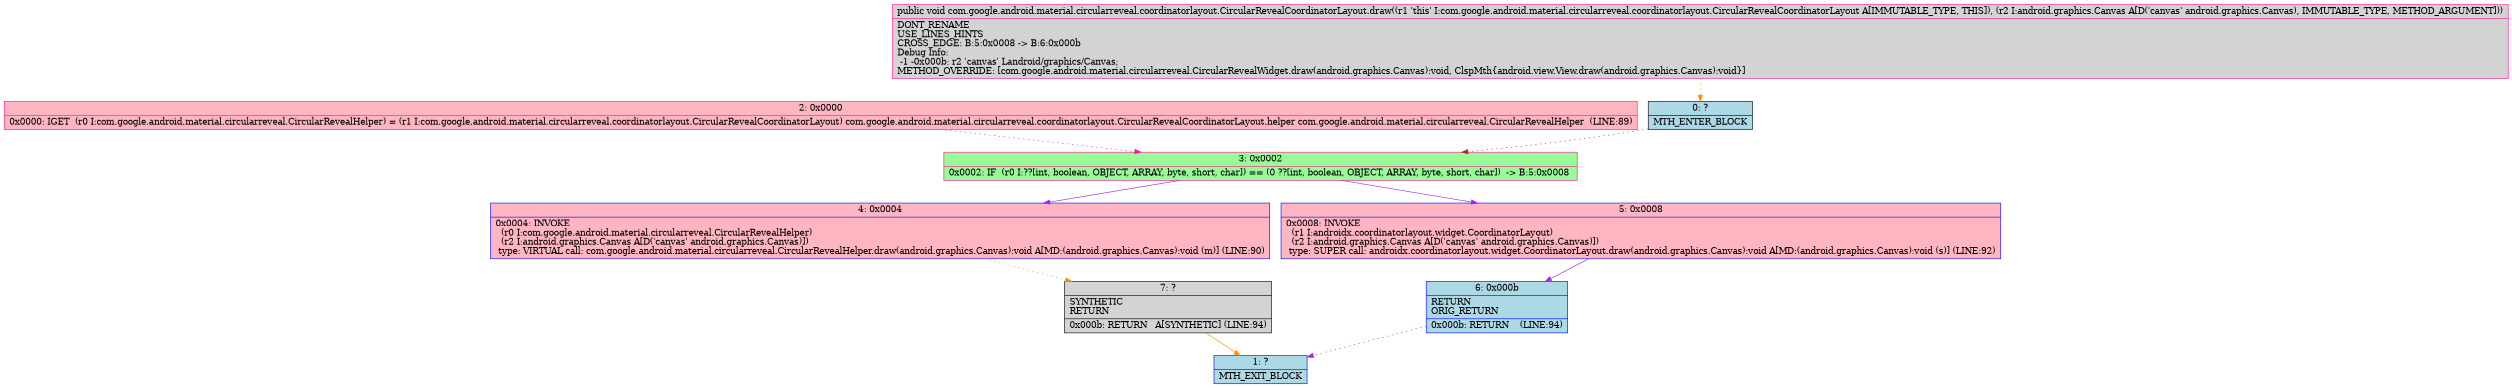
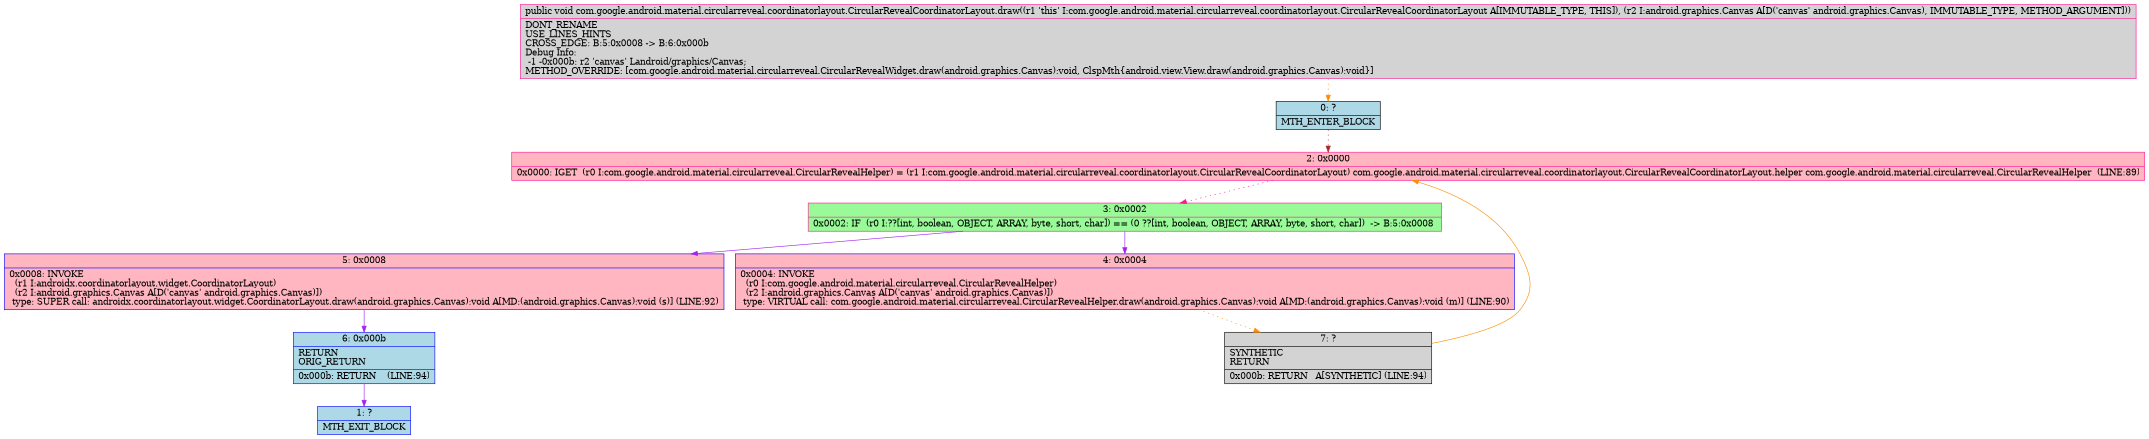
edge "0: ?" -> "3: 0x0002": now "0: ?" -> "2: 0x0000"
edge "6: 0x000b" -> "1: ?": style dotted -> solid
edge "7: ?" -> "1: ?": now "7: ?" -> "2: 0x0000"
